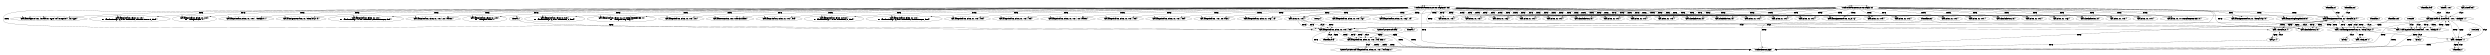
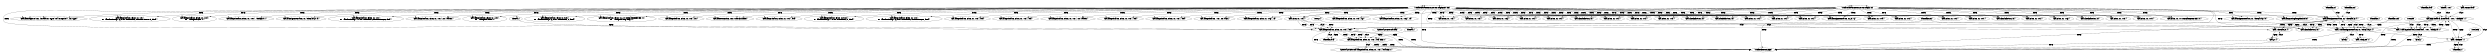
node "(Call,sizeof(buf))": label "(Call,sizeof(buf))" -> "(Call,oomem(buf))"
edge "(Call,v = file_signextend(ms, m, (uint64_t)p->l))" -> "(MethodReturn,RET)": added, label "DDG:"
